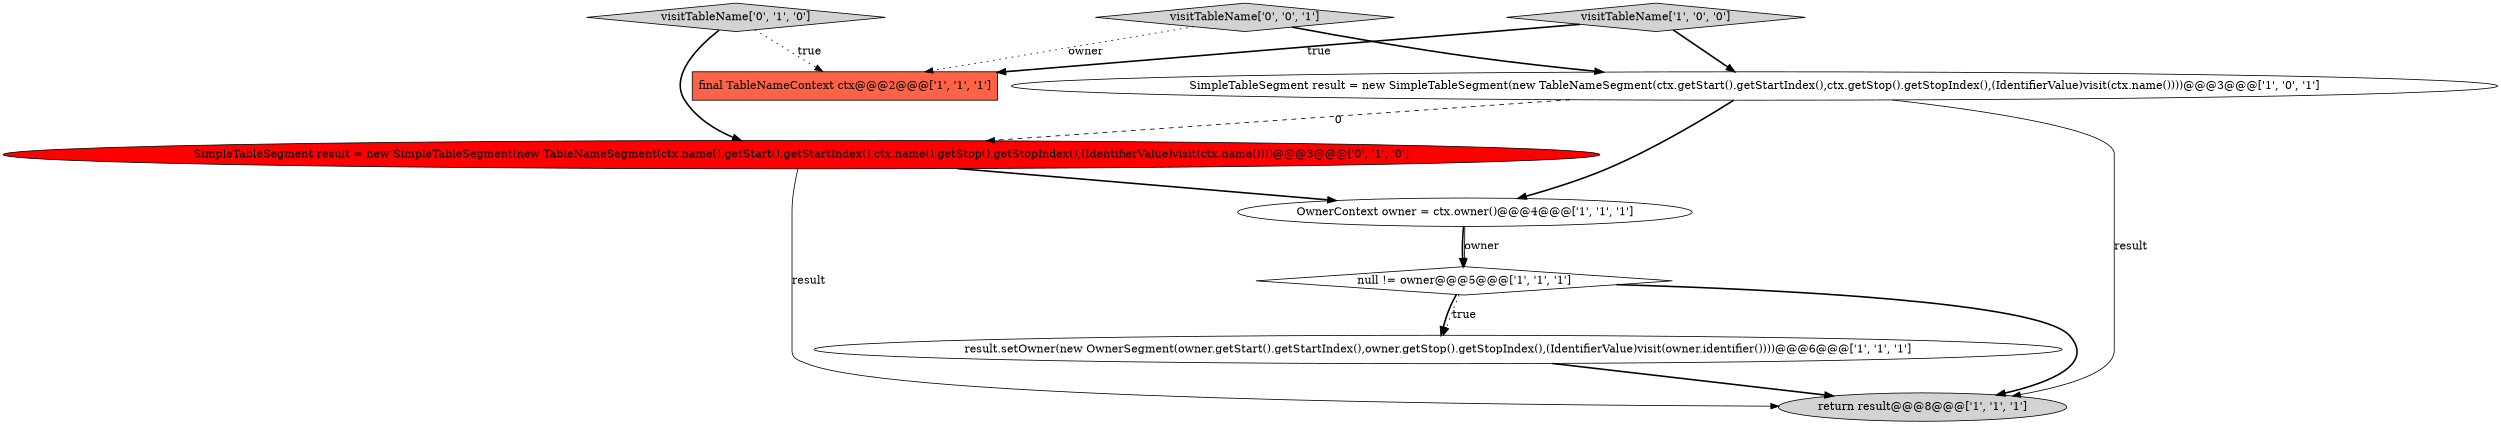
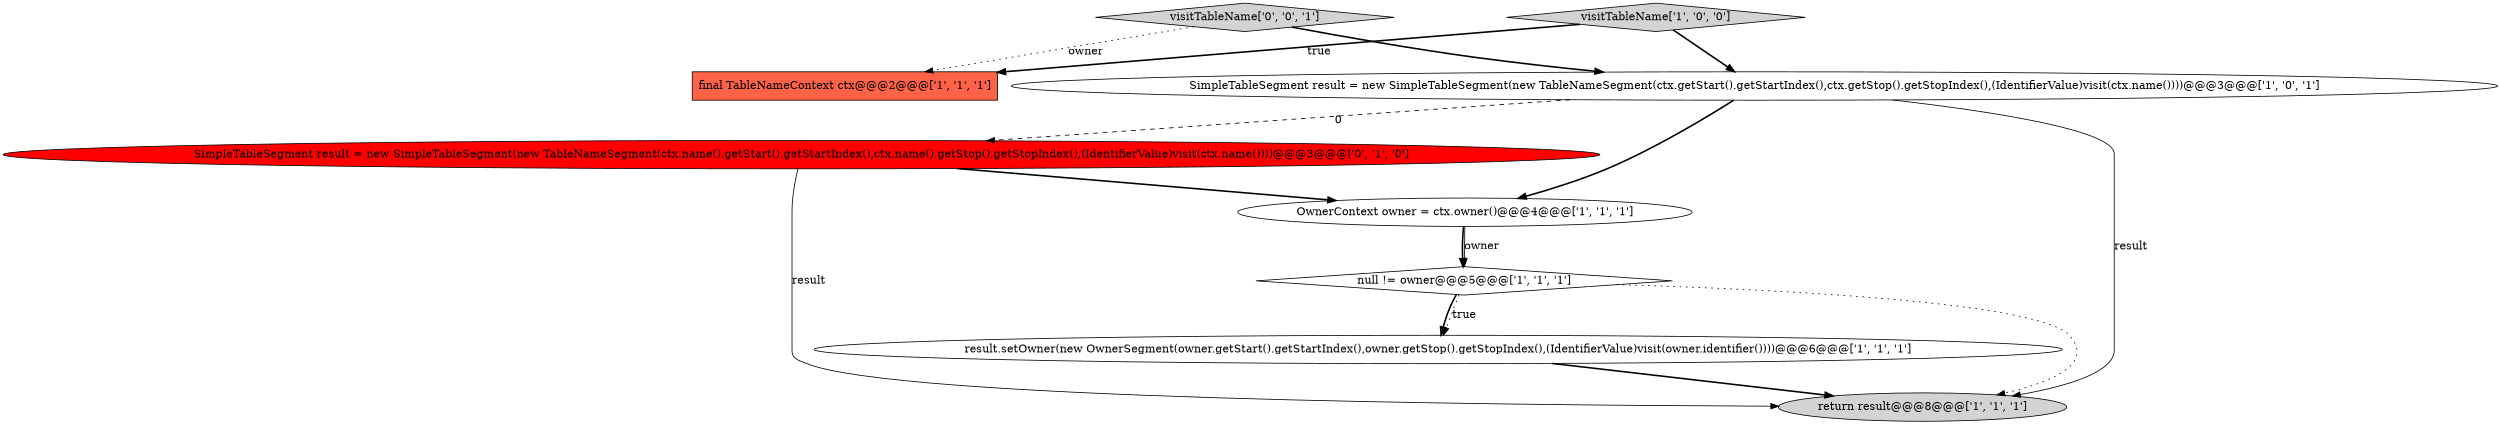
node "visitTableName['0', '1', '0']": removed
edge "null != owner@@@5@@@['1', '1', '1']" -> "return result@@@8@@@['1', '1', '1']": style bold -> dotted
